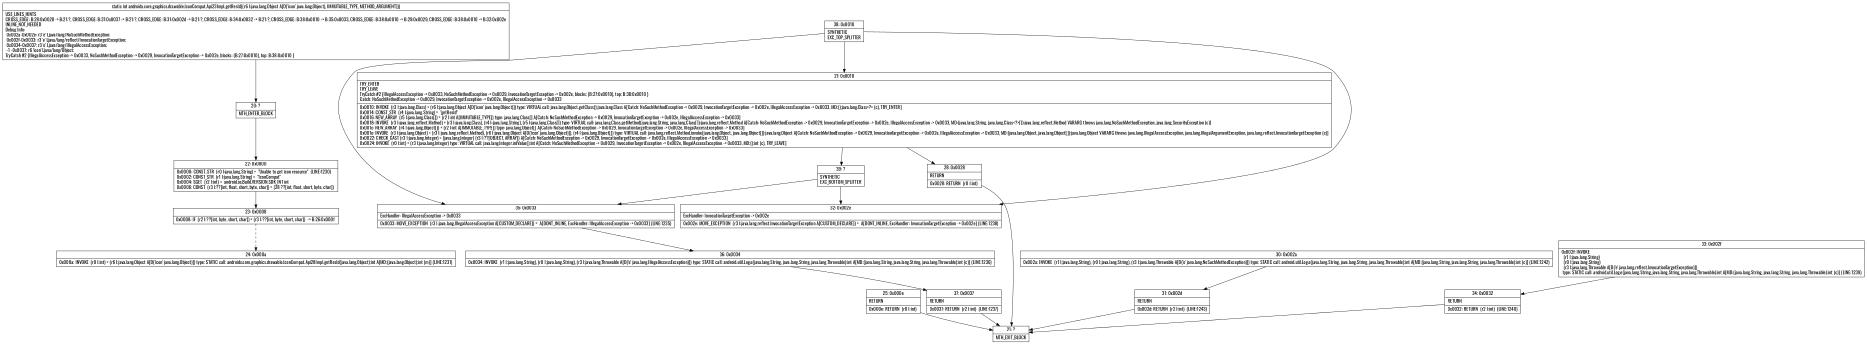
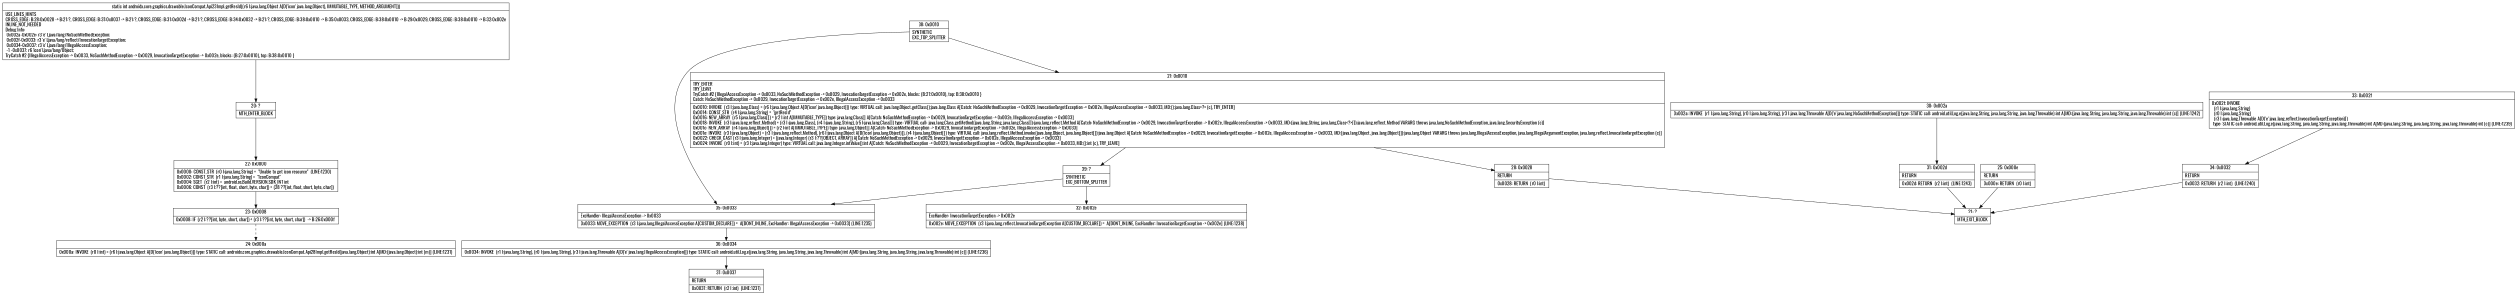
edge "38: 0x0010" -> "32: 0x002e": removed
edge "37: 0x0037" -> "21: ?": removed
